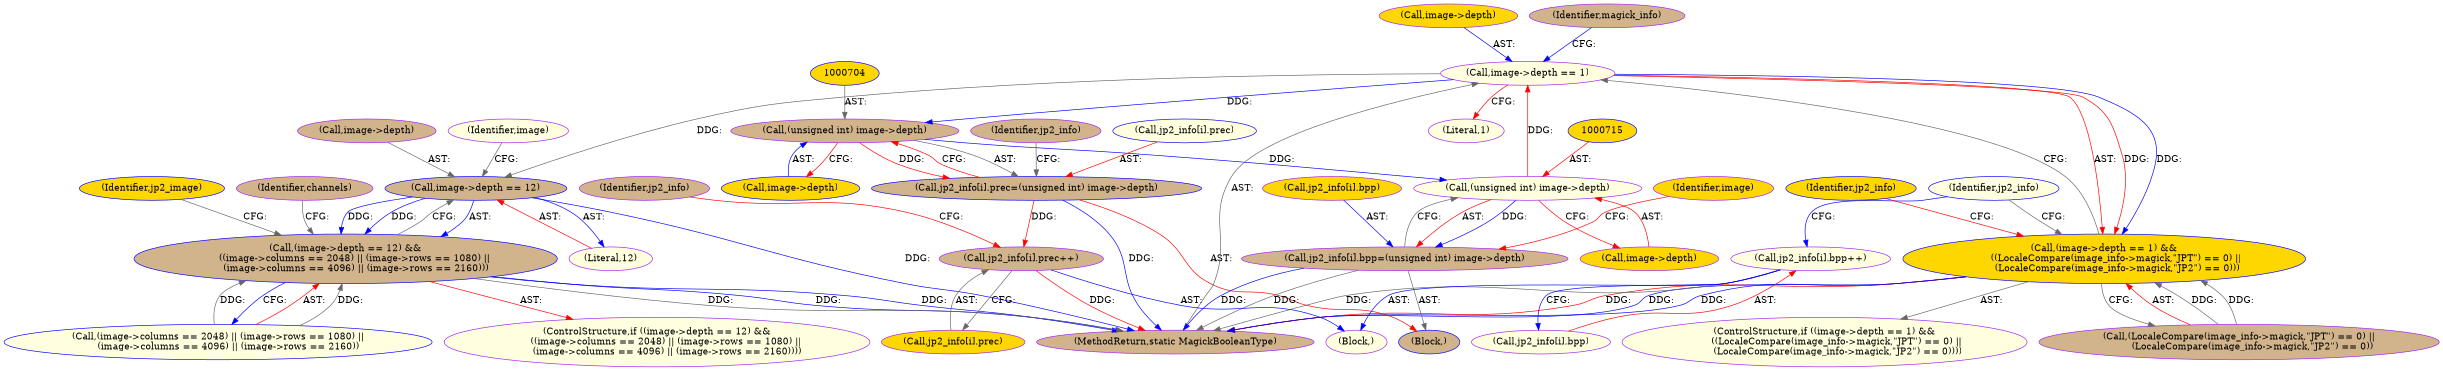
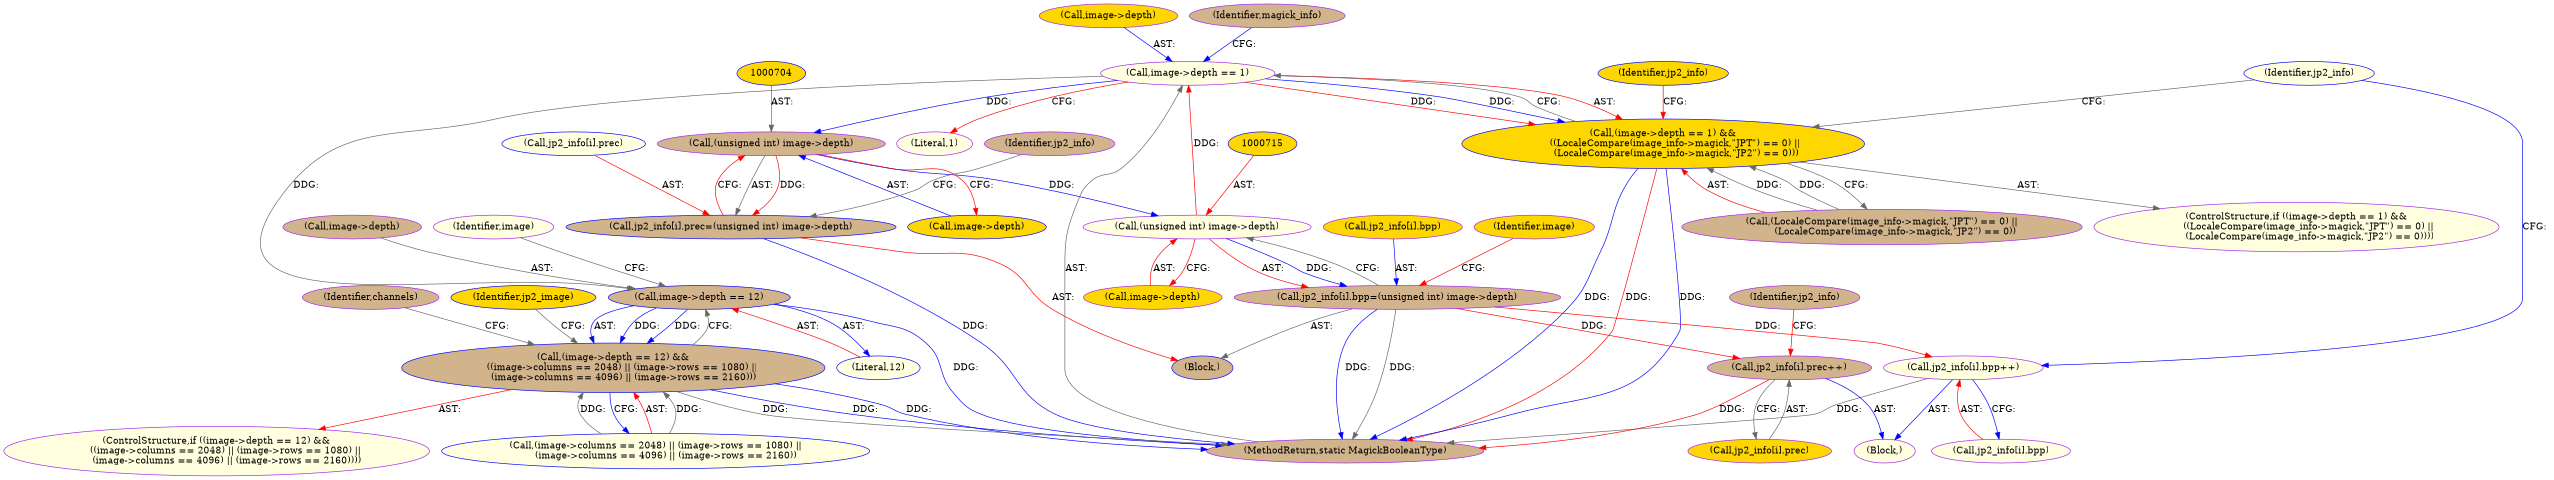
edge "(Call,jp2_info[i].prec=(unsigned int) image->depth)" -> "(Call,jp2_info[i].prec++)": now "(Call,jp2_info[i].bpp=(unsigned int) image->depth)" -> "(Call,jp2_info[i].prec++)"
node "(Literal,12)": color purple -> blue
edge "(Call,jp2_info[i].bpp=(unsigned int) image->depth)" -> "(Call,jp2_info[i].bpp++)": added, label "DDG:"
